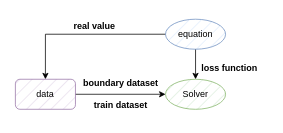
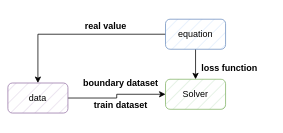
node "real value": moved (94, 27) -> (105, 27)
node "equation": shape ellipse -> rounded rectangle
node "data": moved (45, 94) -> (38, 98)
node "Solver": shape ellipse -> rounded rectangle
